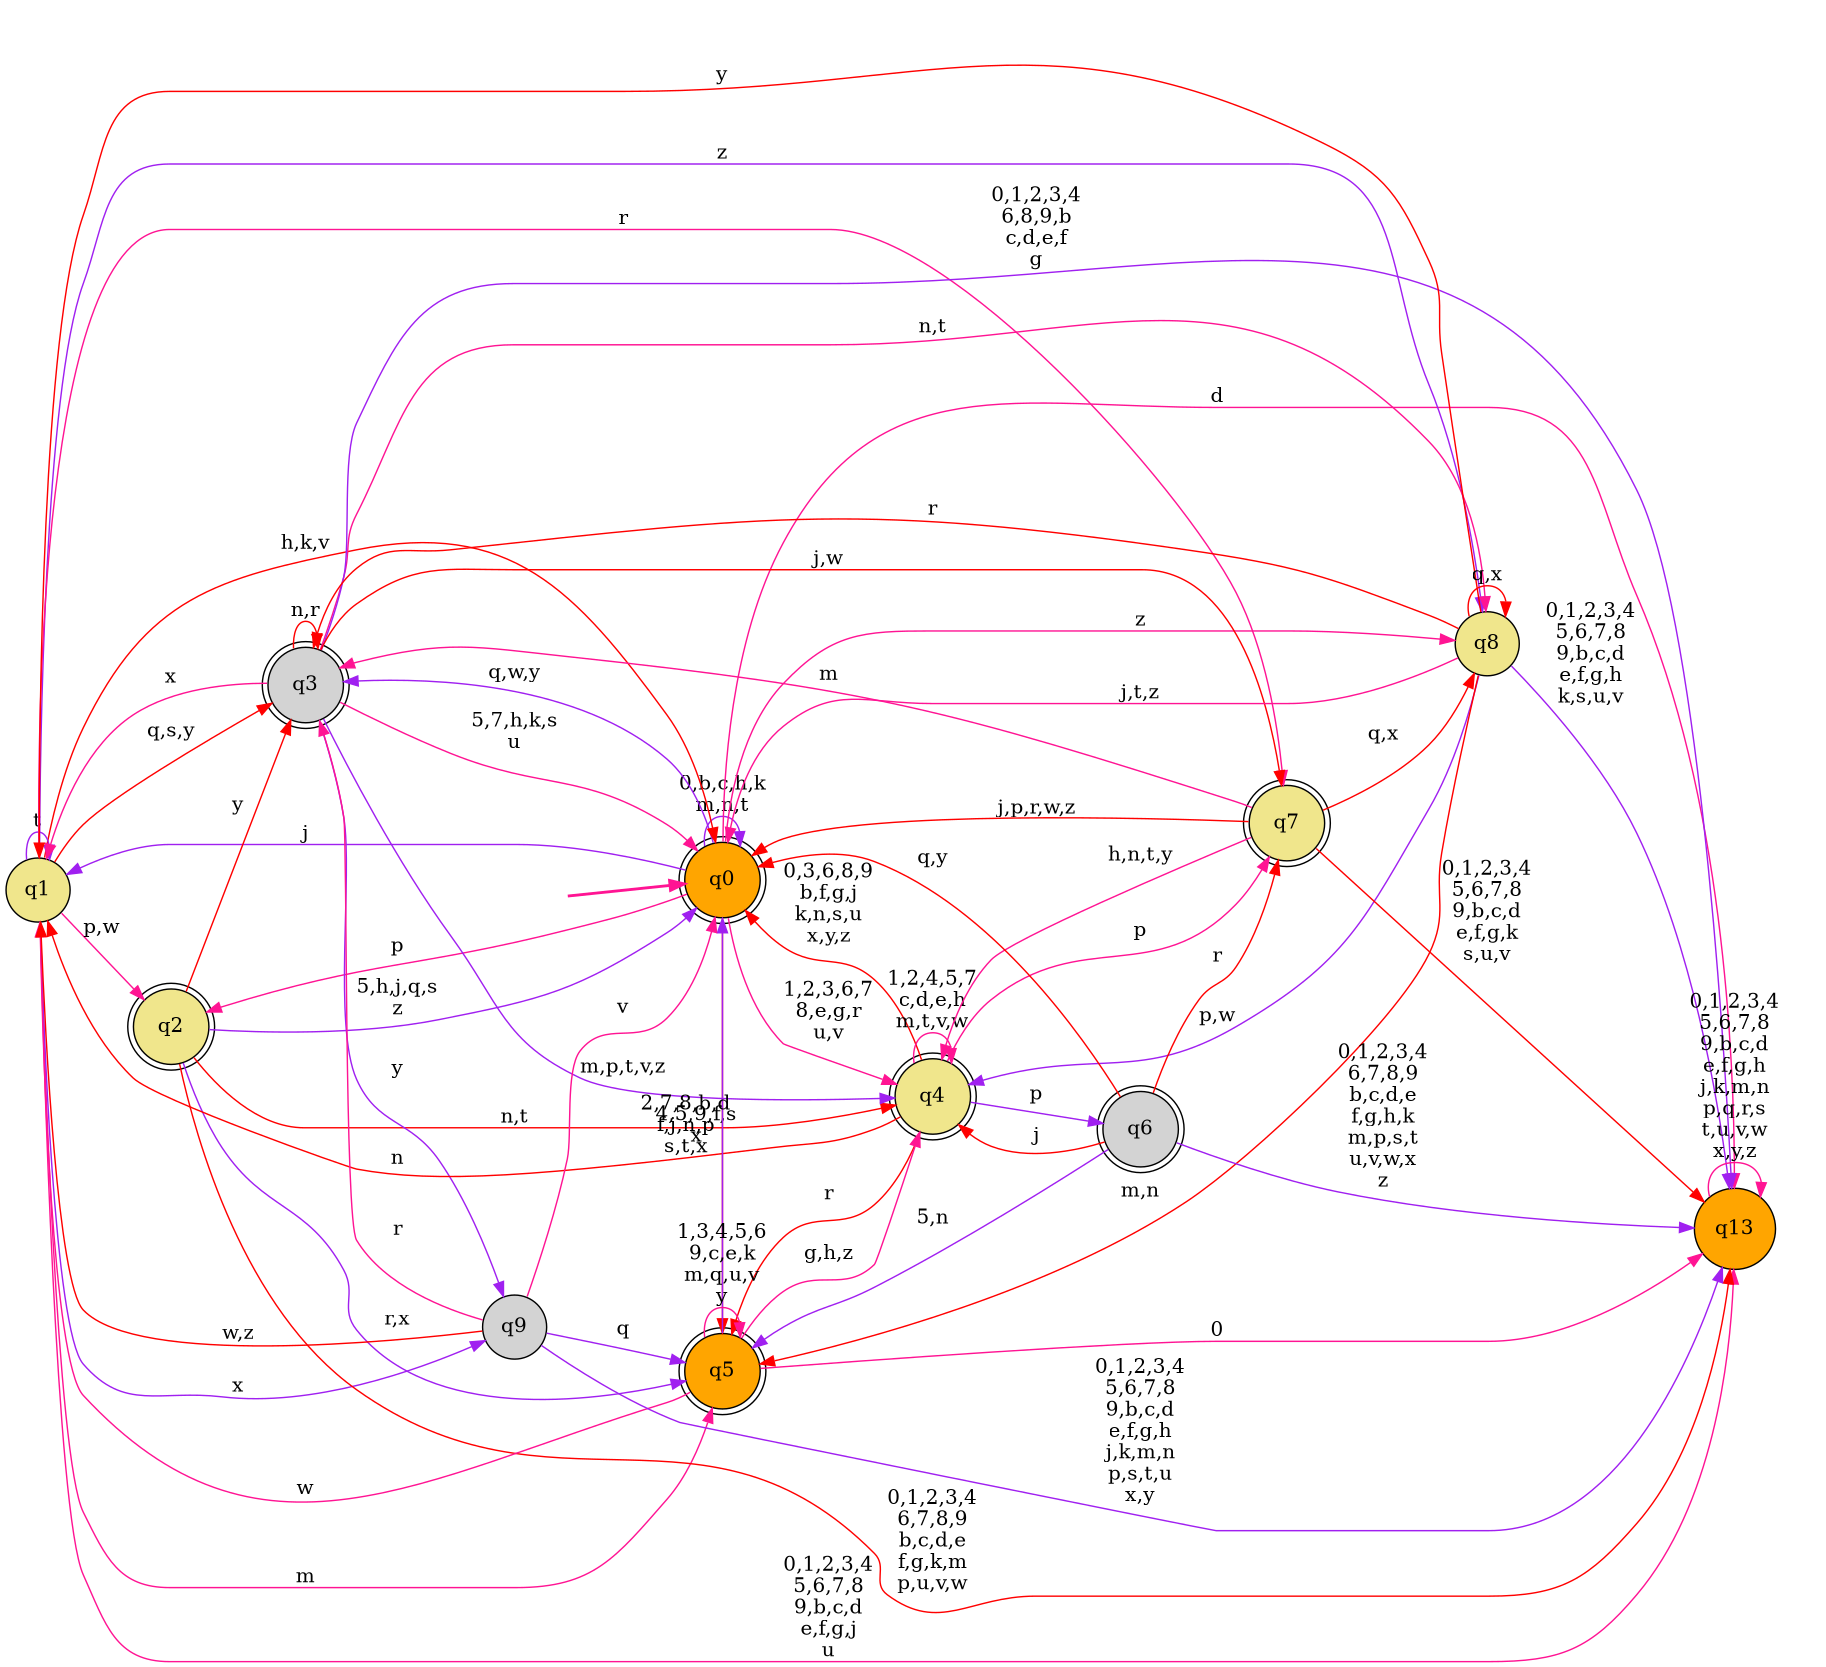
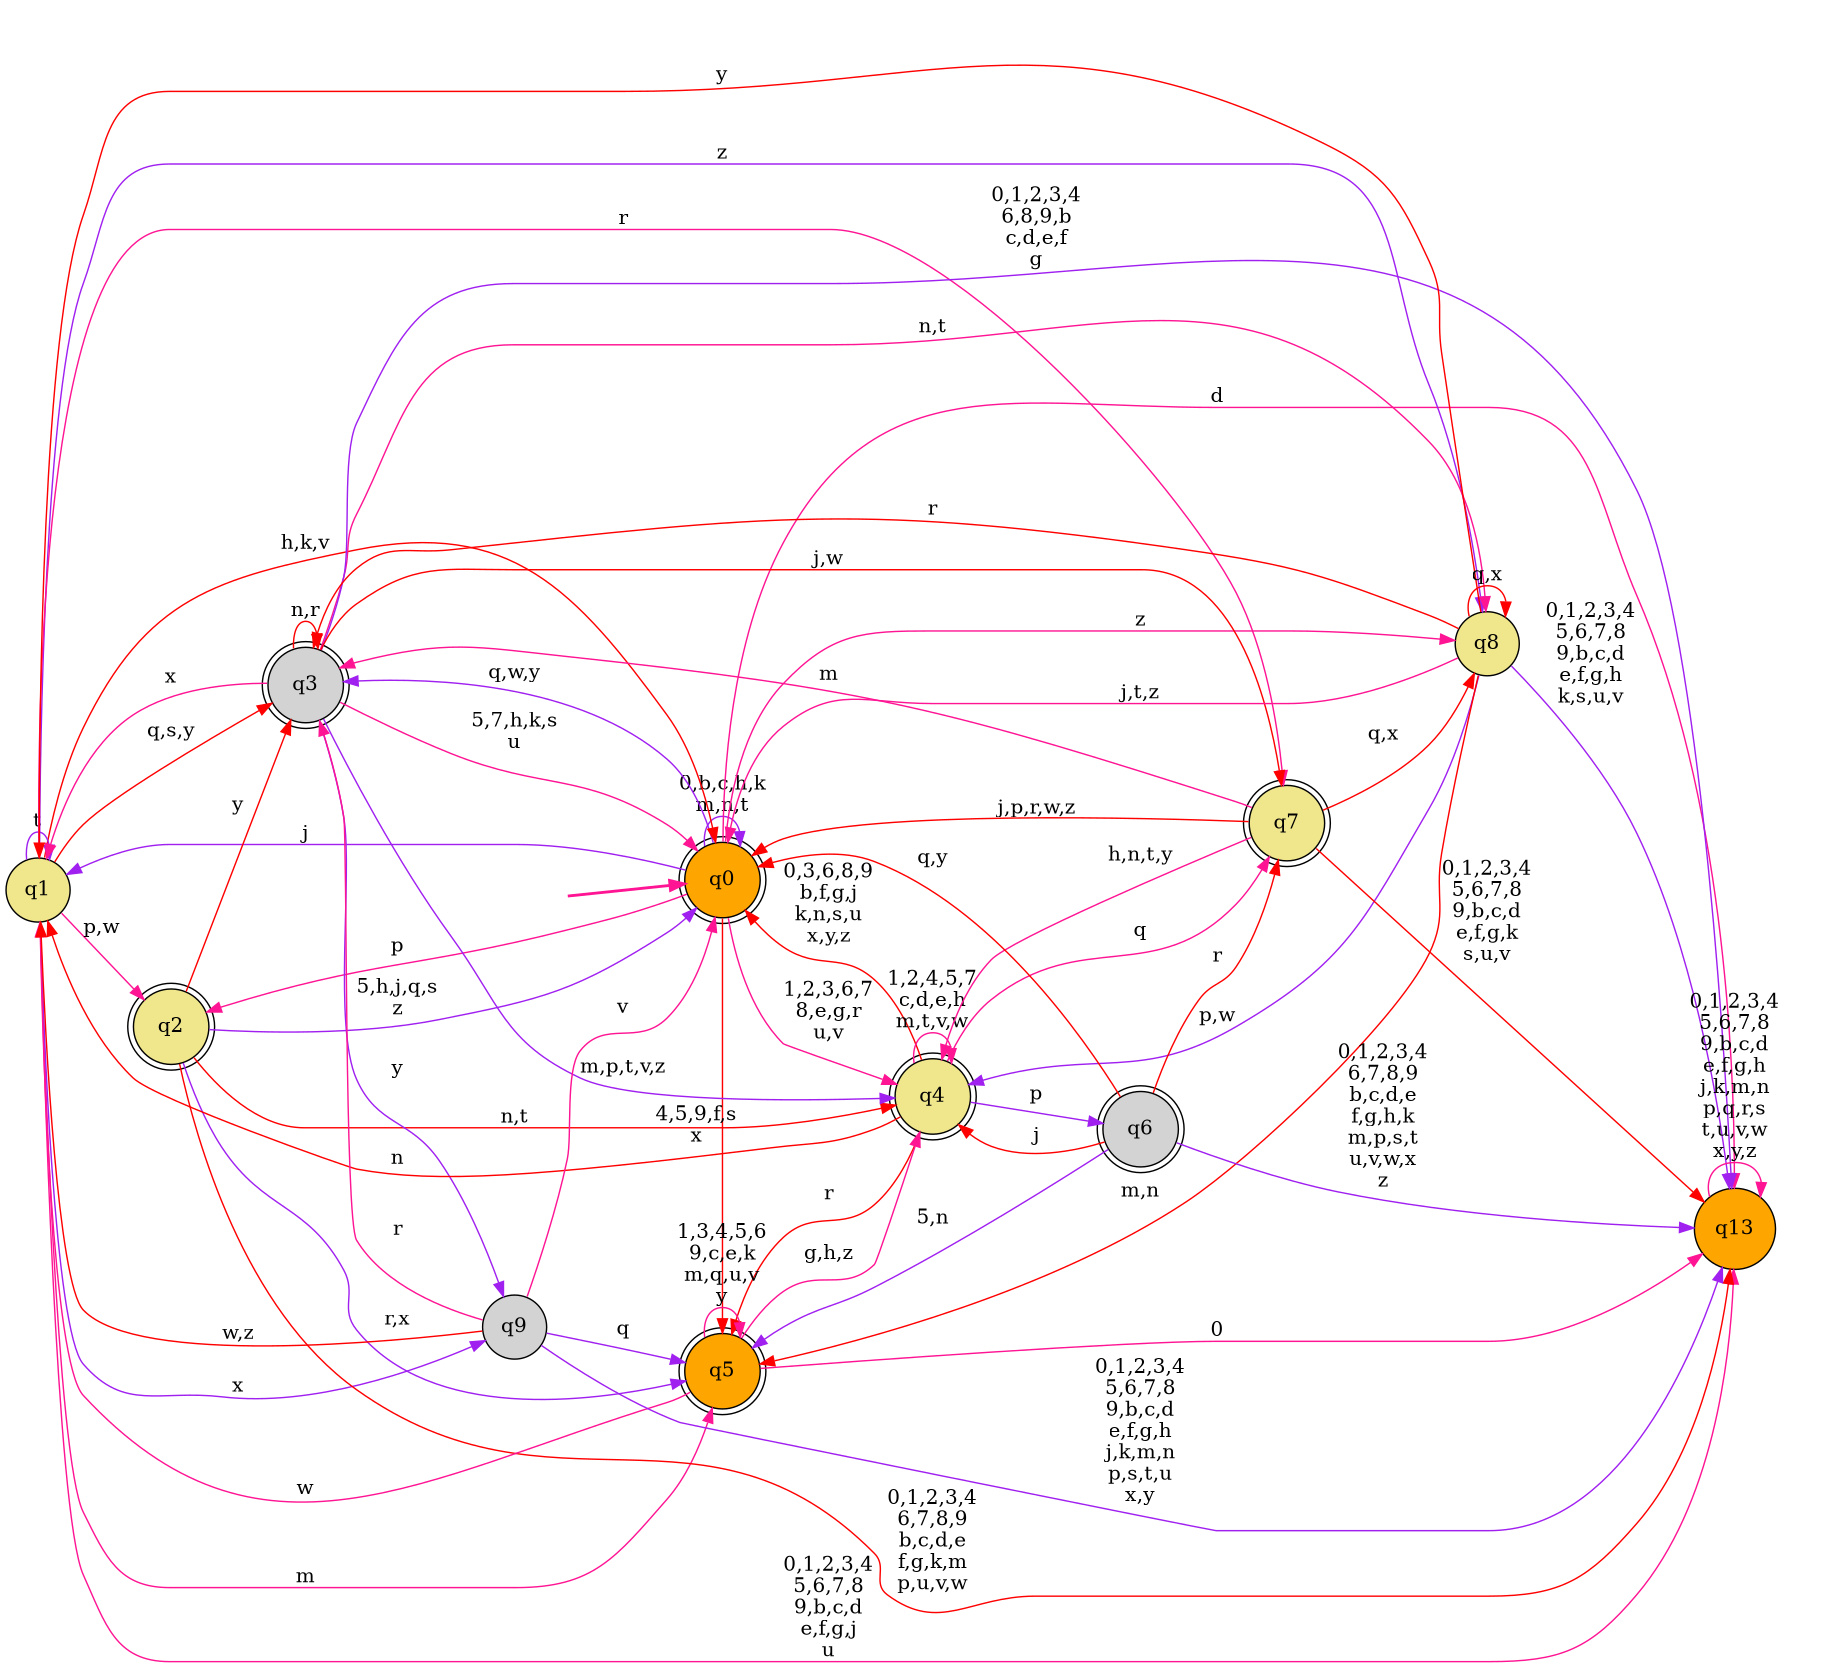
edge "q4" -> "q7": label "p" -> "q"
edge "q5" -> "q0": removed, label "2,7,8,b,d f,j,n,p s,t,x"
